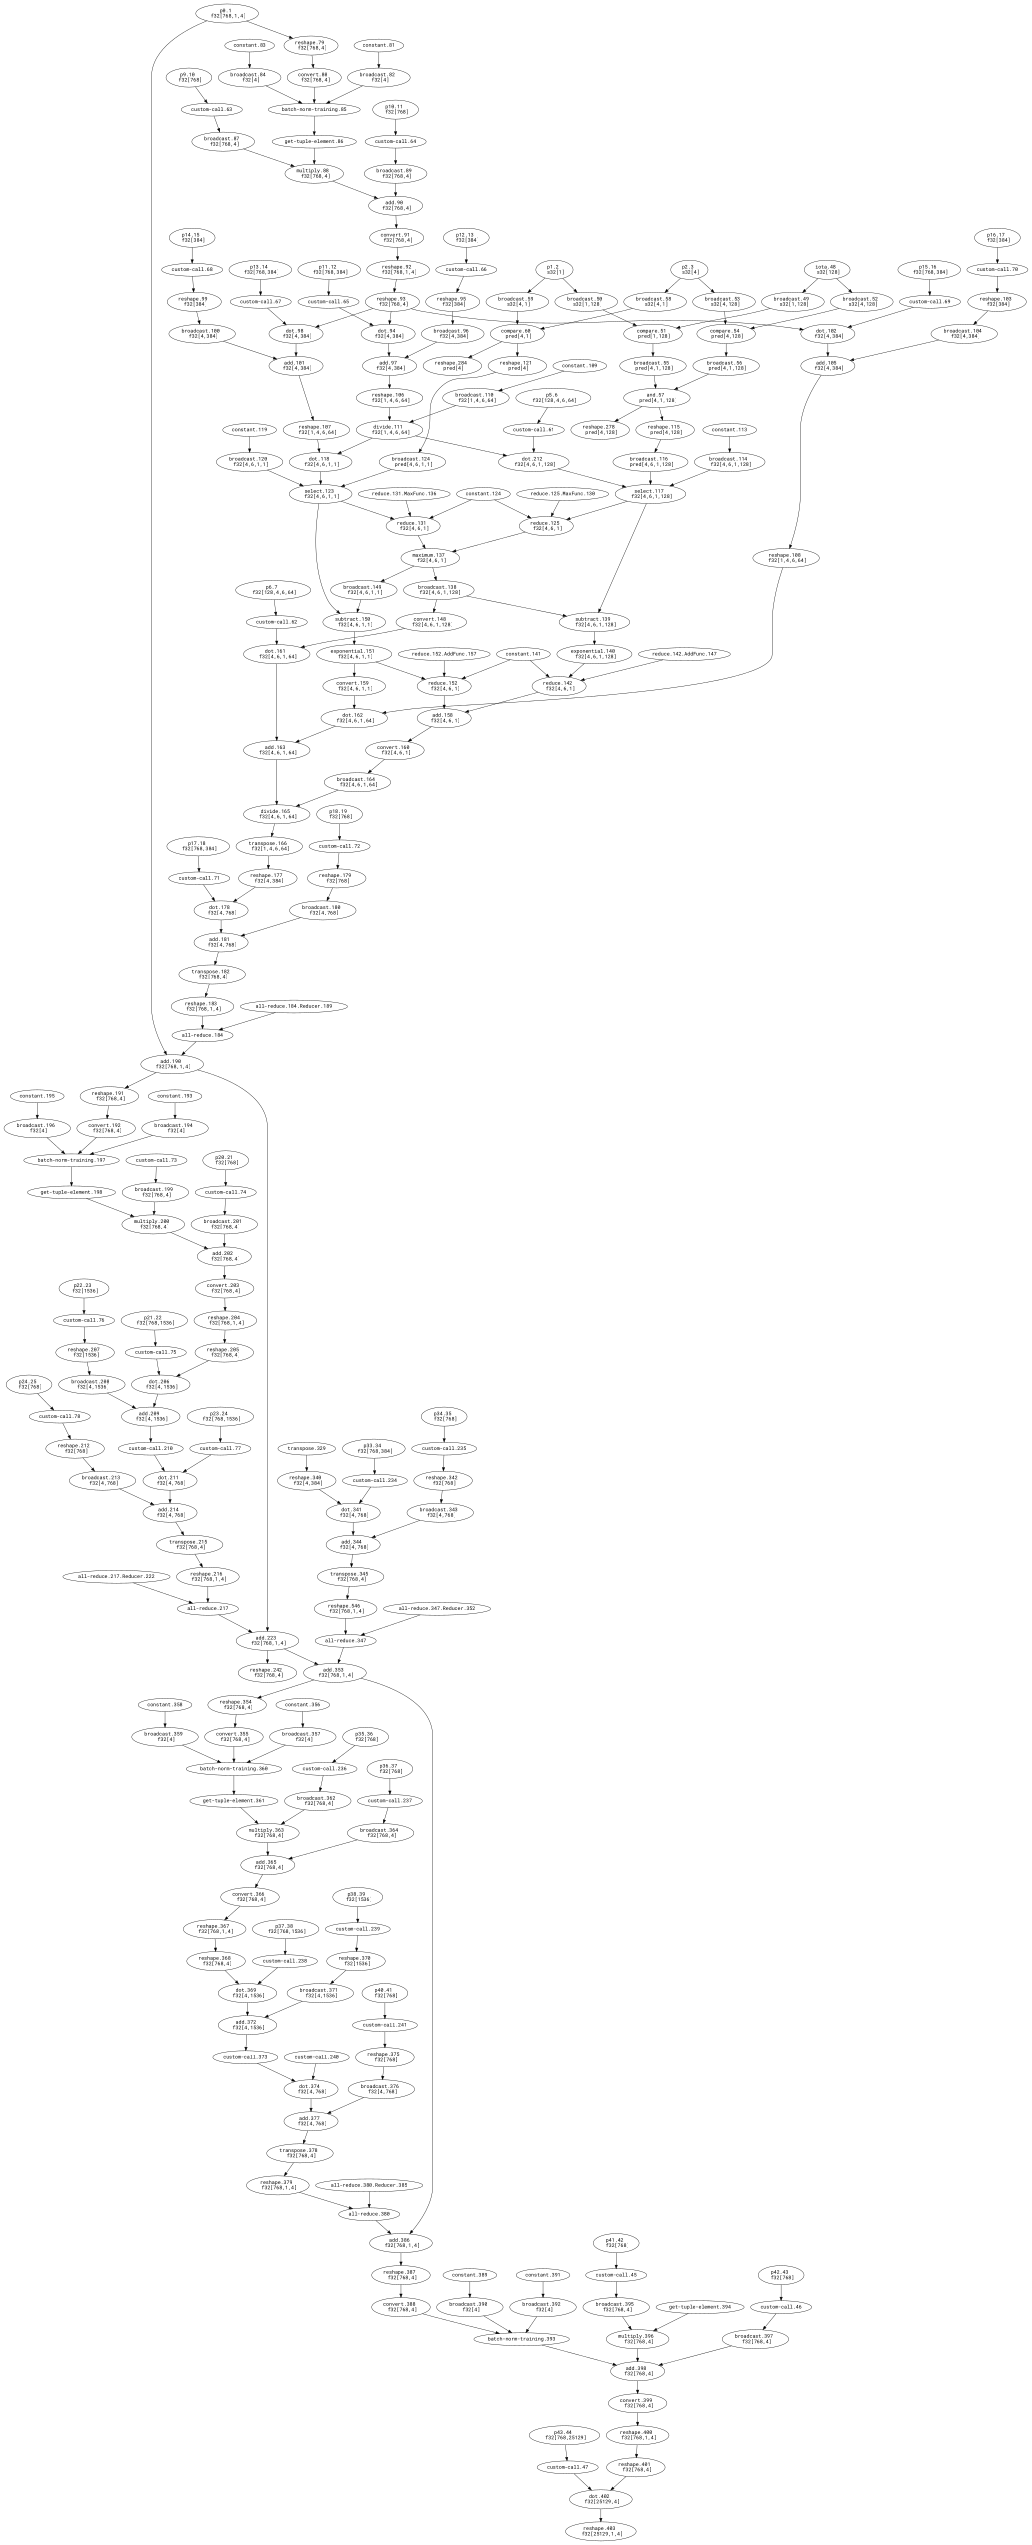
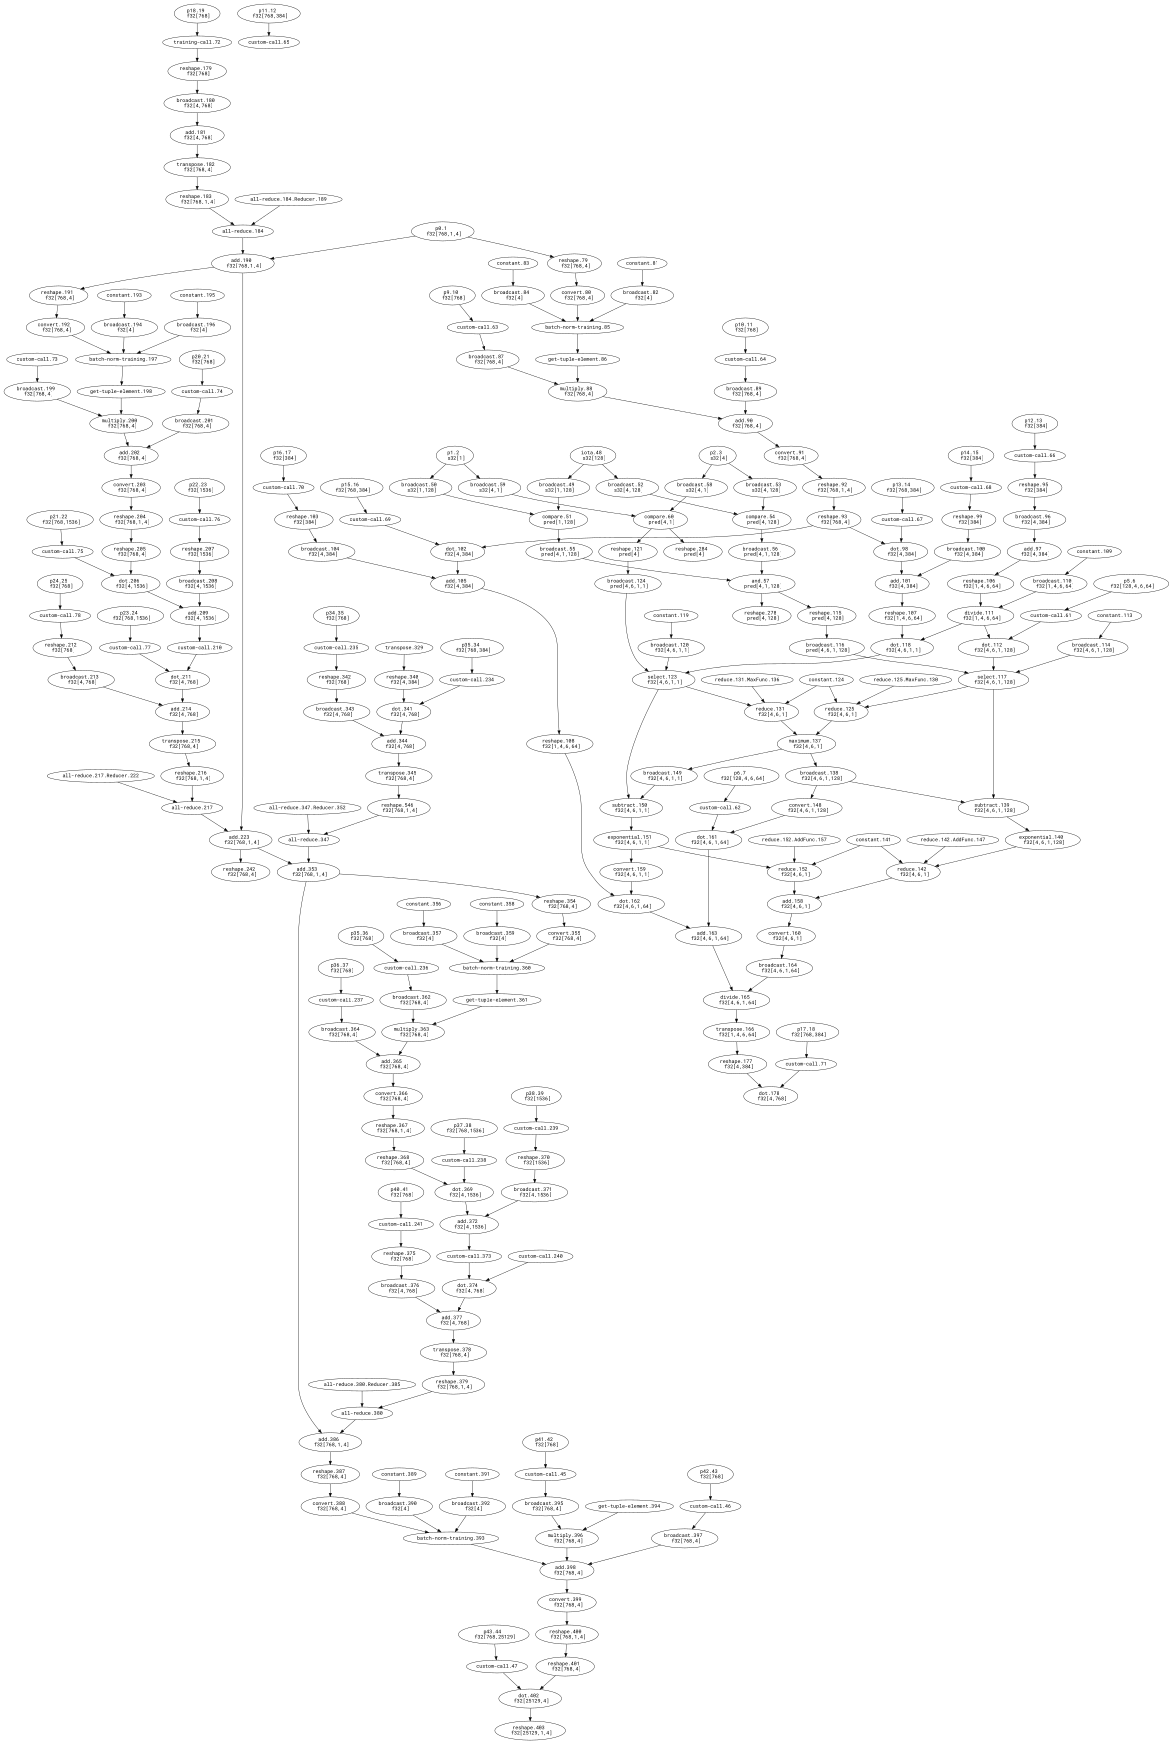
node "dot.94 f32[4,384]": removed
node "dot.212 f32[4,6,1,128]": label "dot.212 f32[4,6,1,128]" -> "dot.112 f32[4,6,1,128]"
node "custom-call.72": label "custom-call.72" -> "training-call.72"
edge "dot.178 f32[4,768]" -> "add.181 f32[4,768]": removed
node "p33.34 f32[768,384]": label "p33.34 f32[768,384]" -> "p35.34 f32[768,384]"
